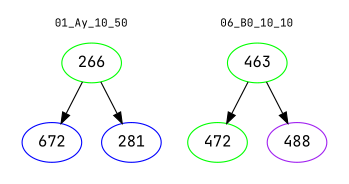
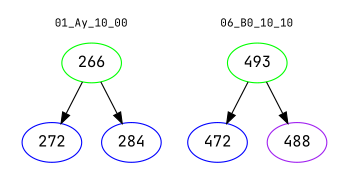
cluster "01_Ay_10_50": label "01_Ay_10_50" -> "01_Ay_10_00"
node "463": label "463" -> "493"
node "672": label "672" -> "272"
node "281": label "281" -> "284"
node "472": color green -> blue
